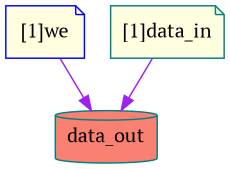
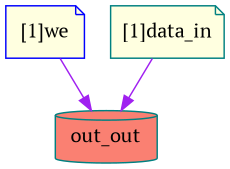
node "data_out": label "data_out" -> "out_out"
